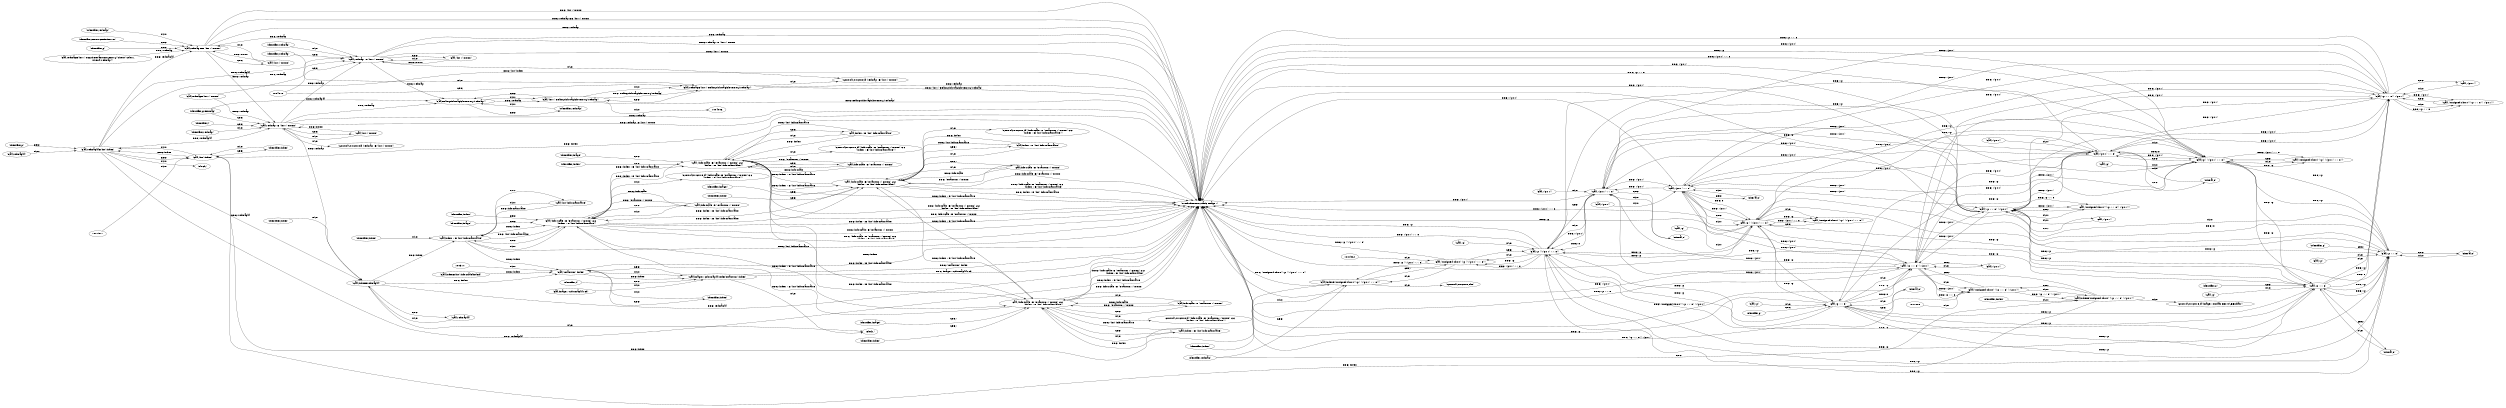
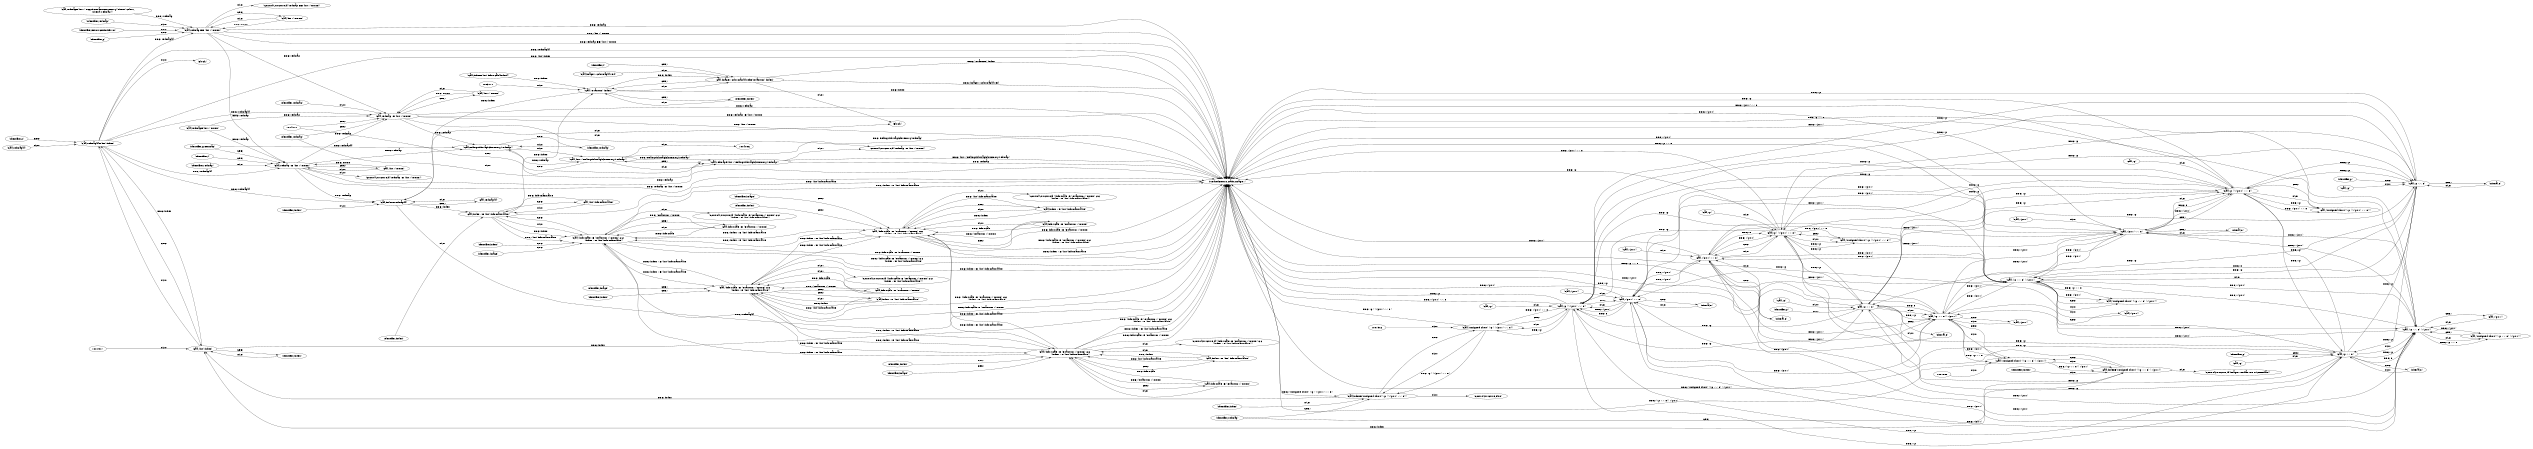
node "(ControlStructure,if (redmap == (int *) NULL))": added
edge "(Call,index=redmap[i])" -> "(Call,(Quantum) index)": reversed
